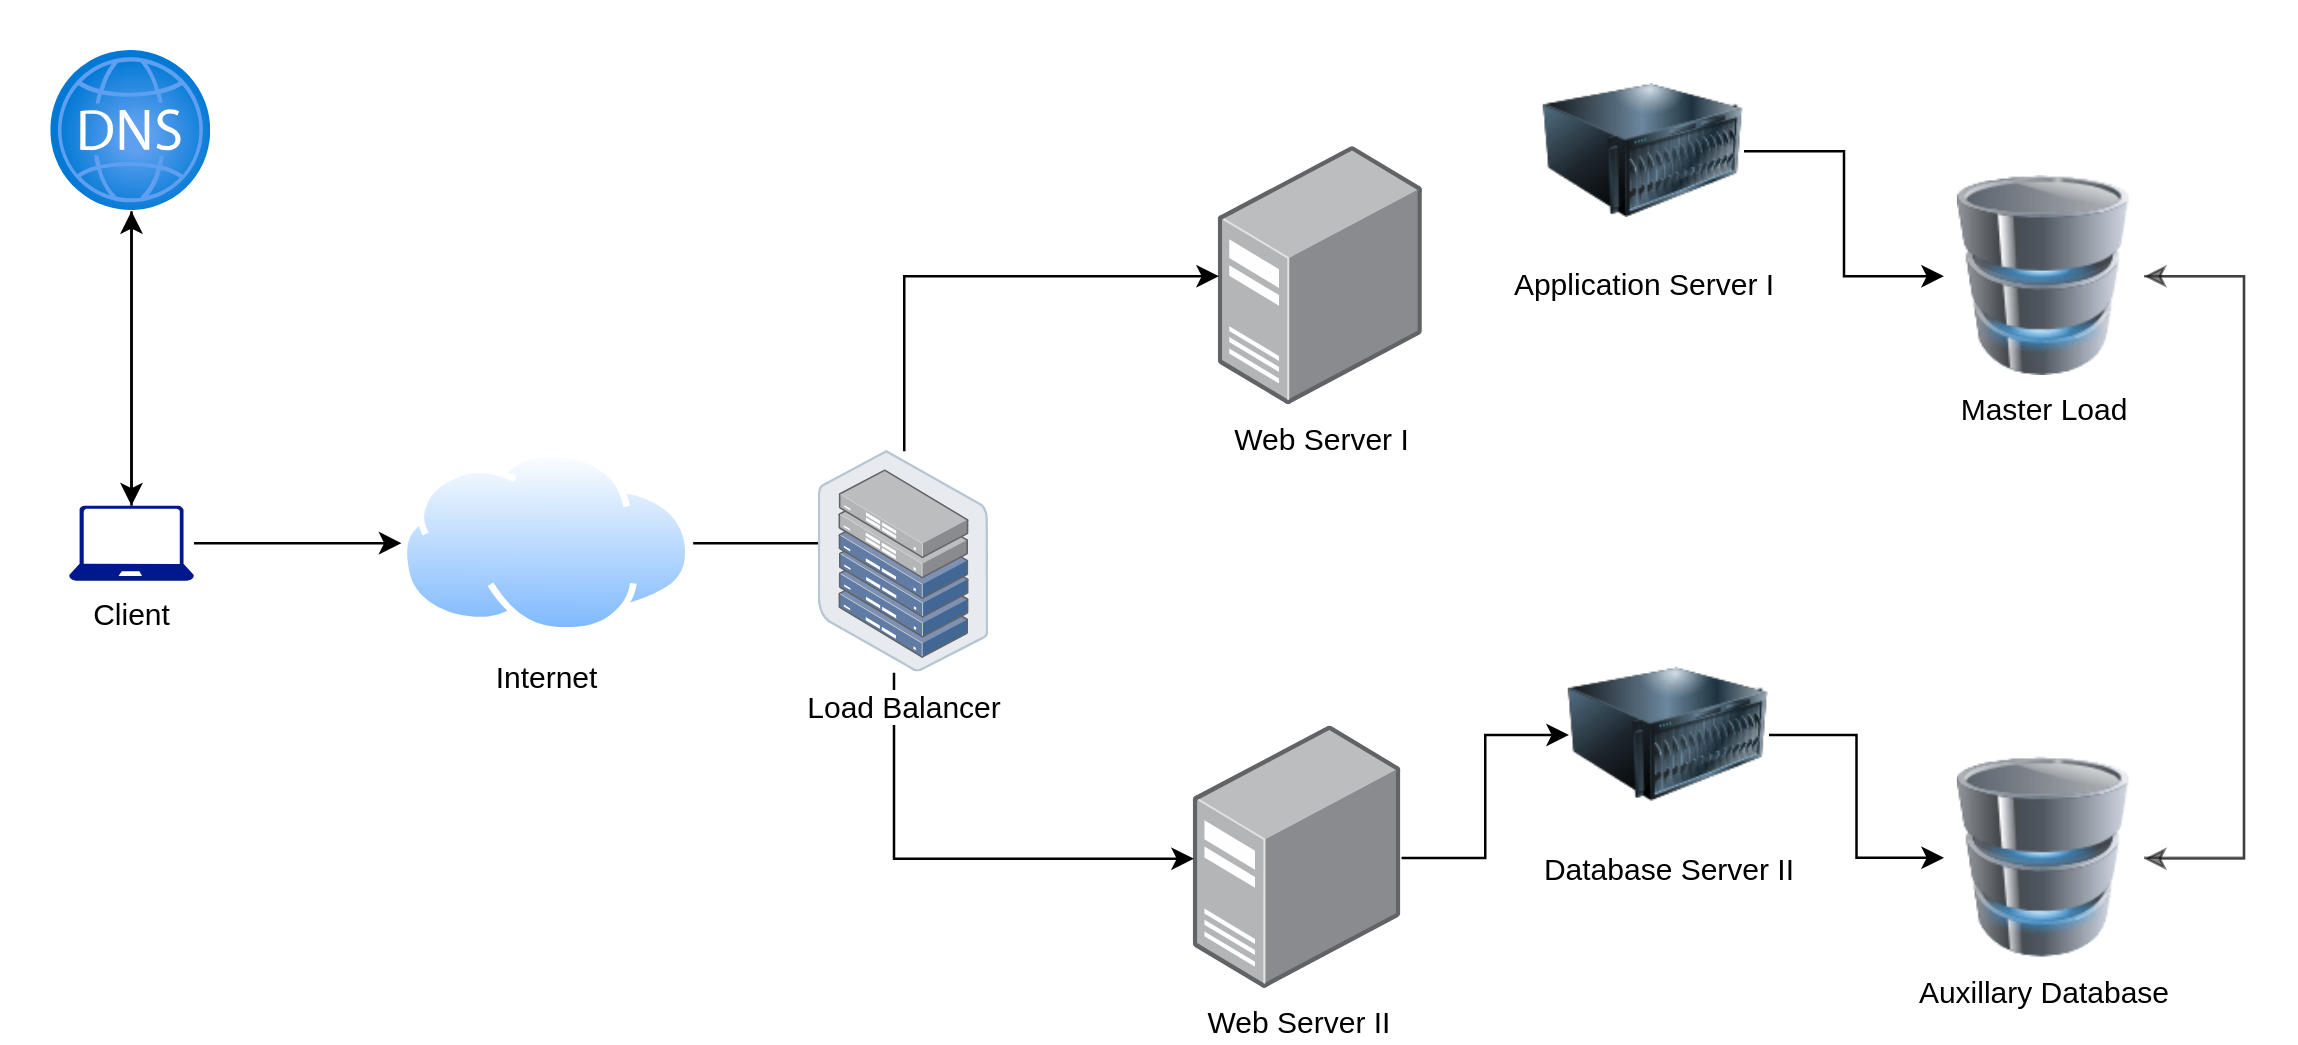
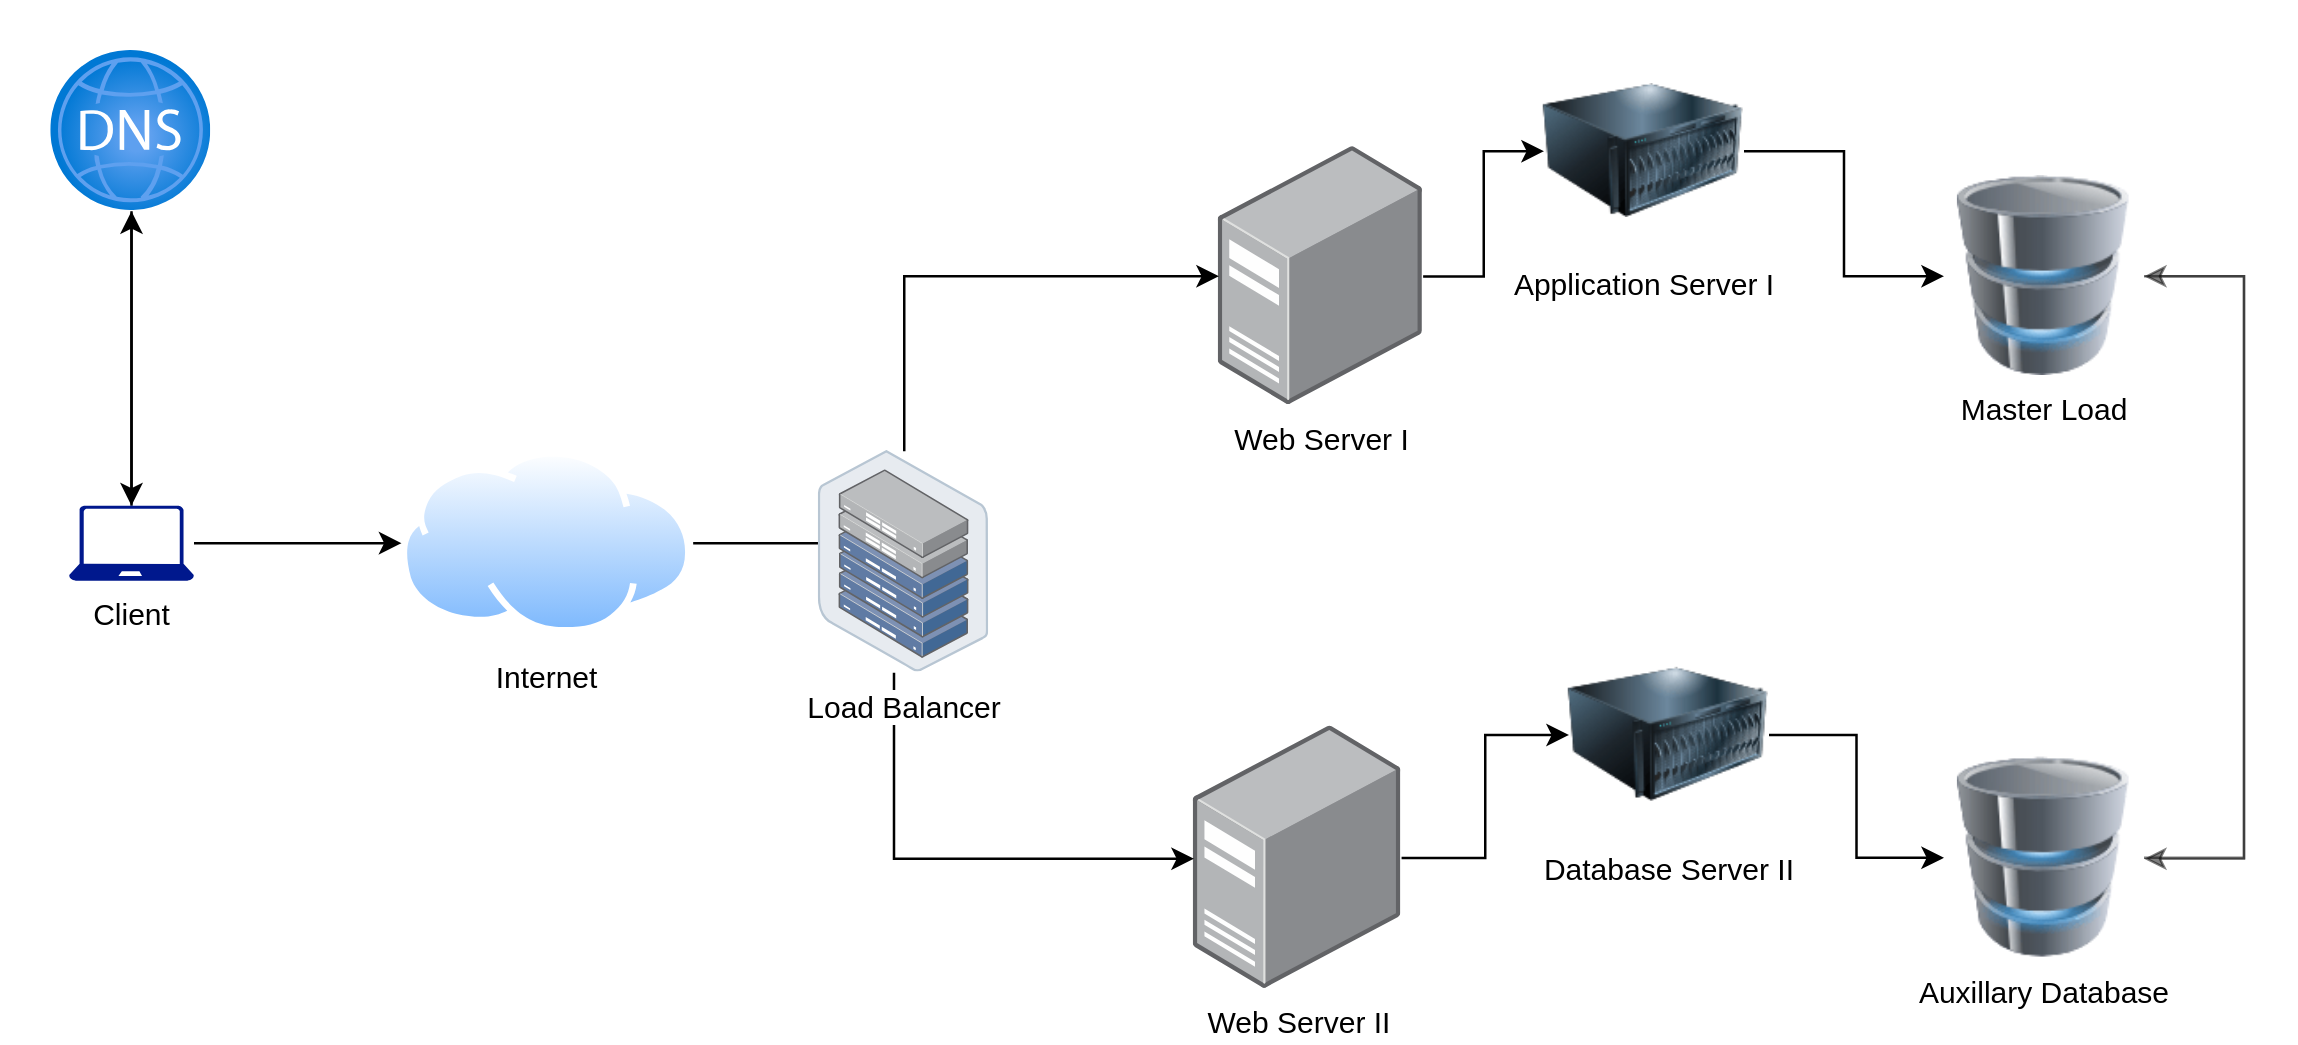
edge "Web Server I" -> "Application Server I": added
